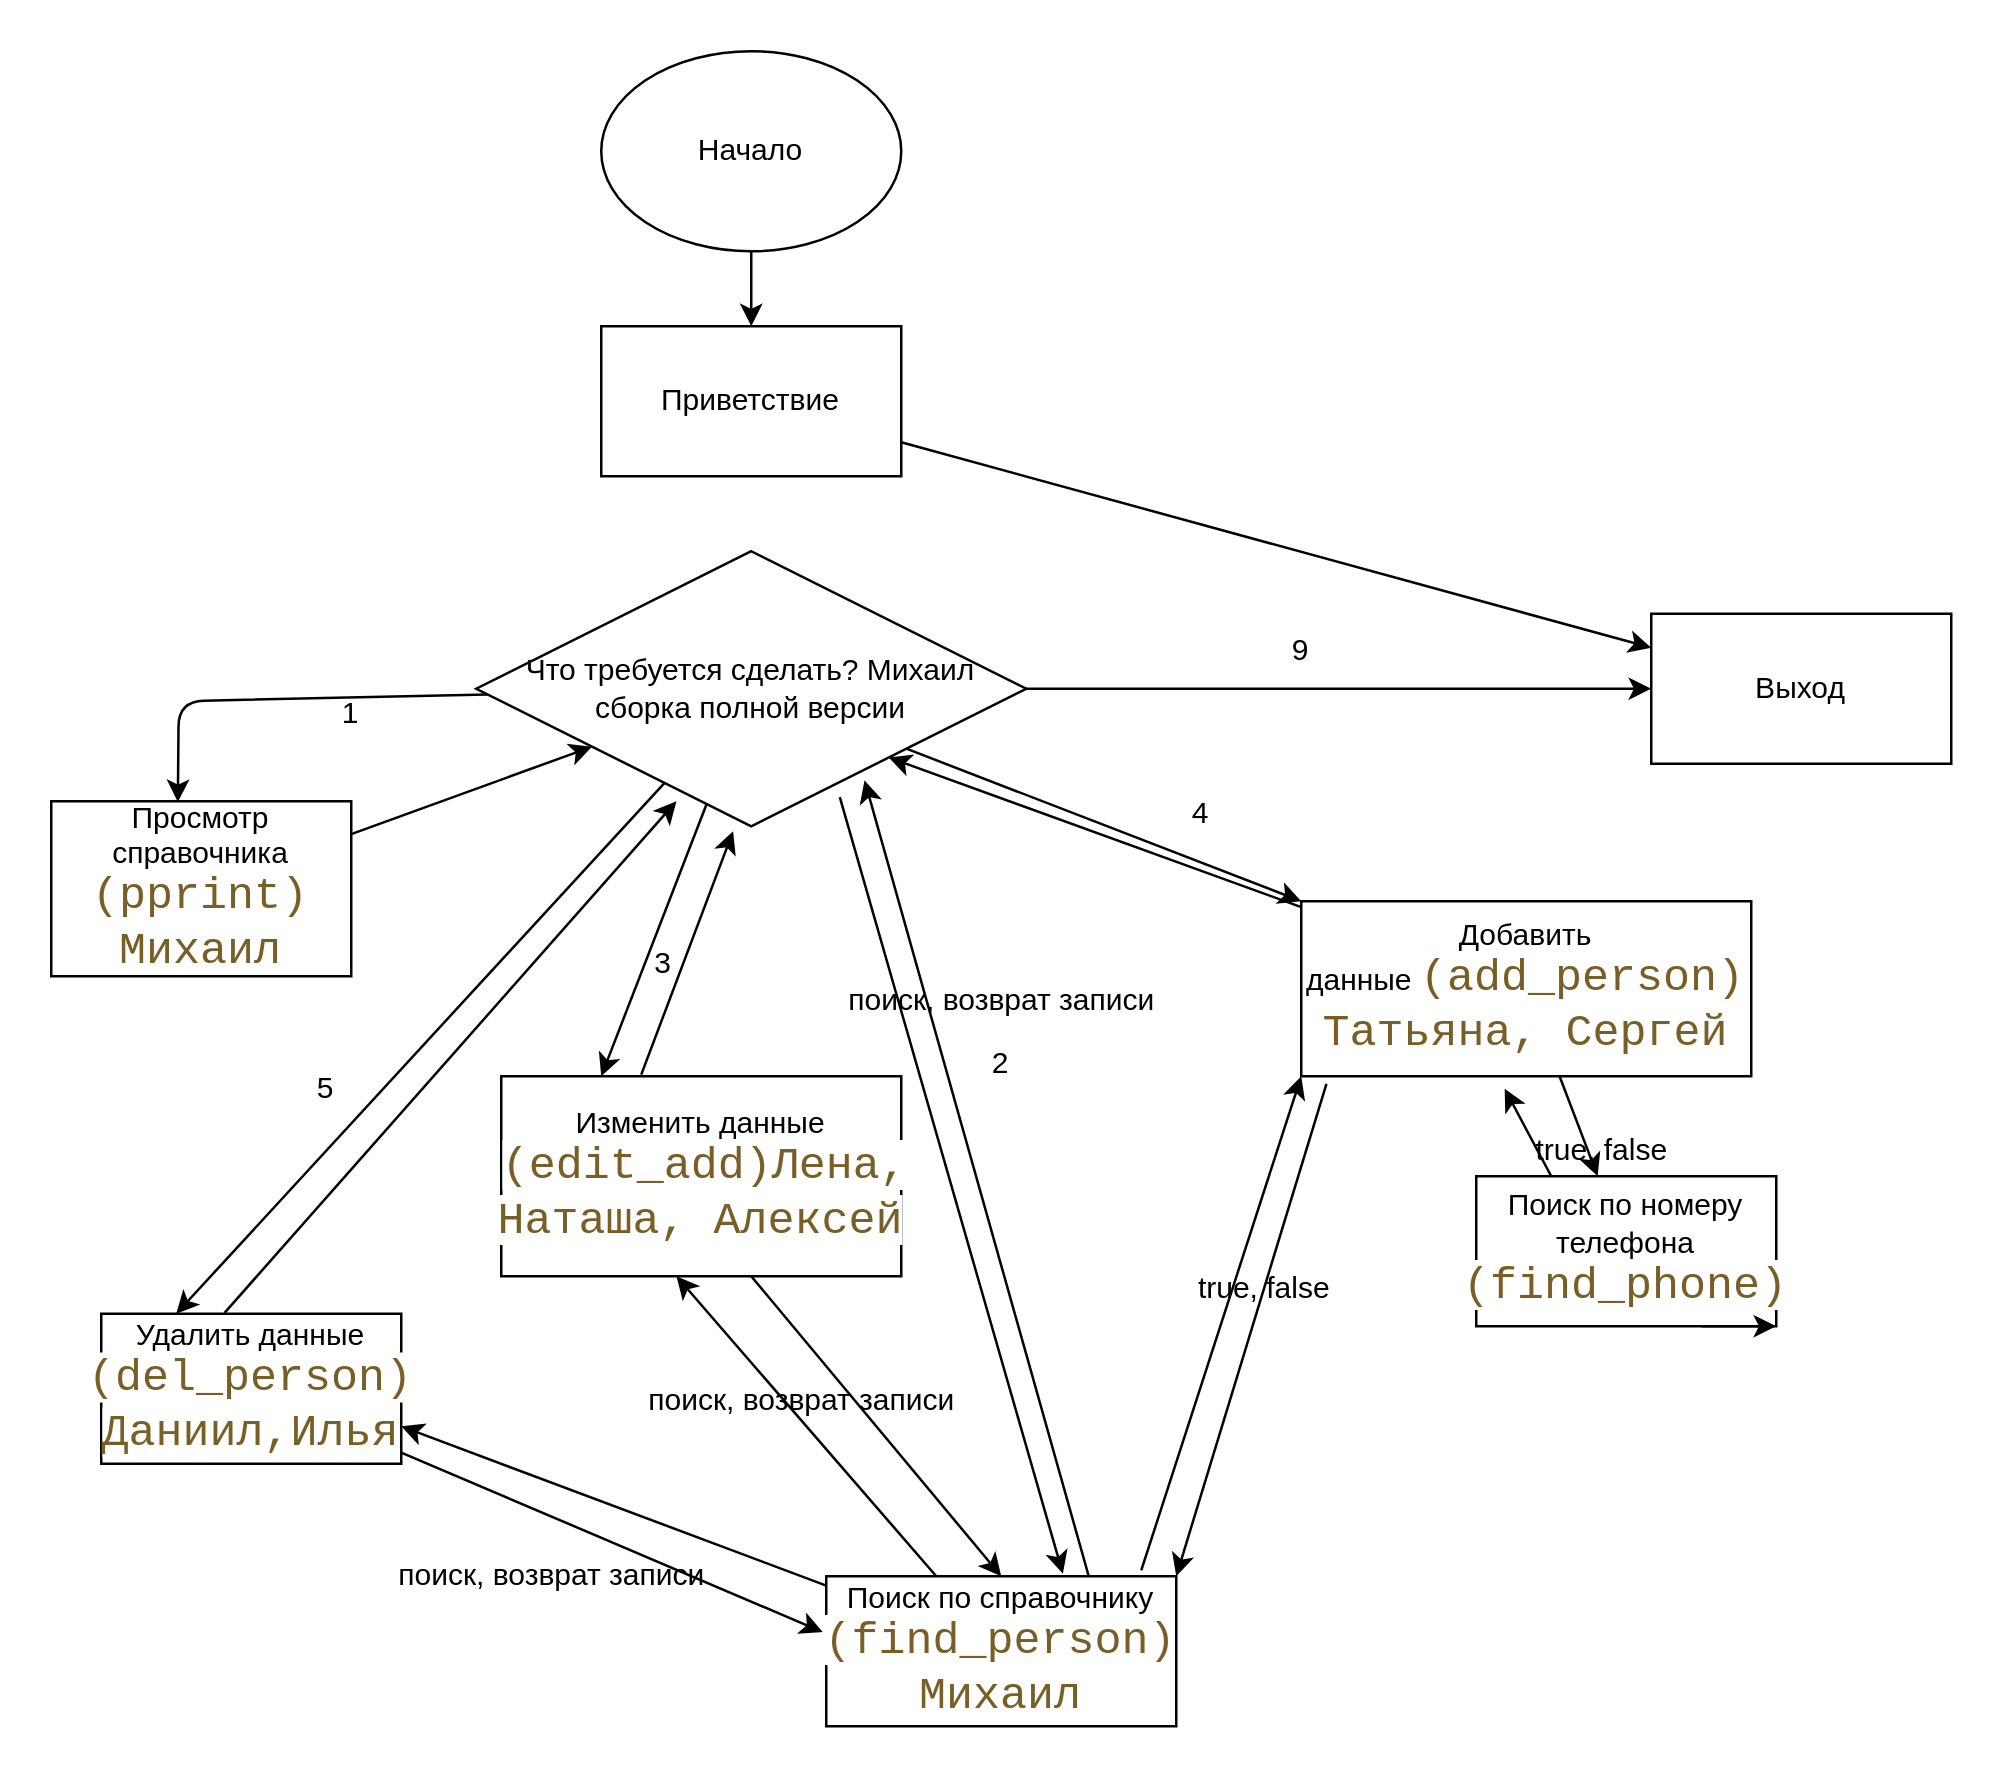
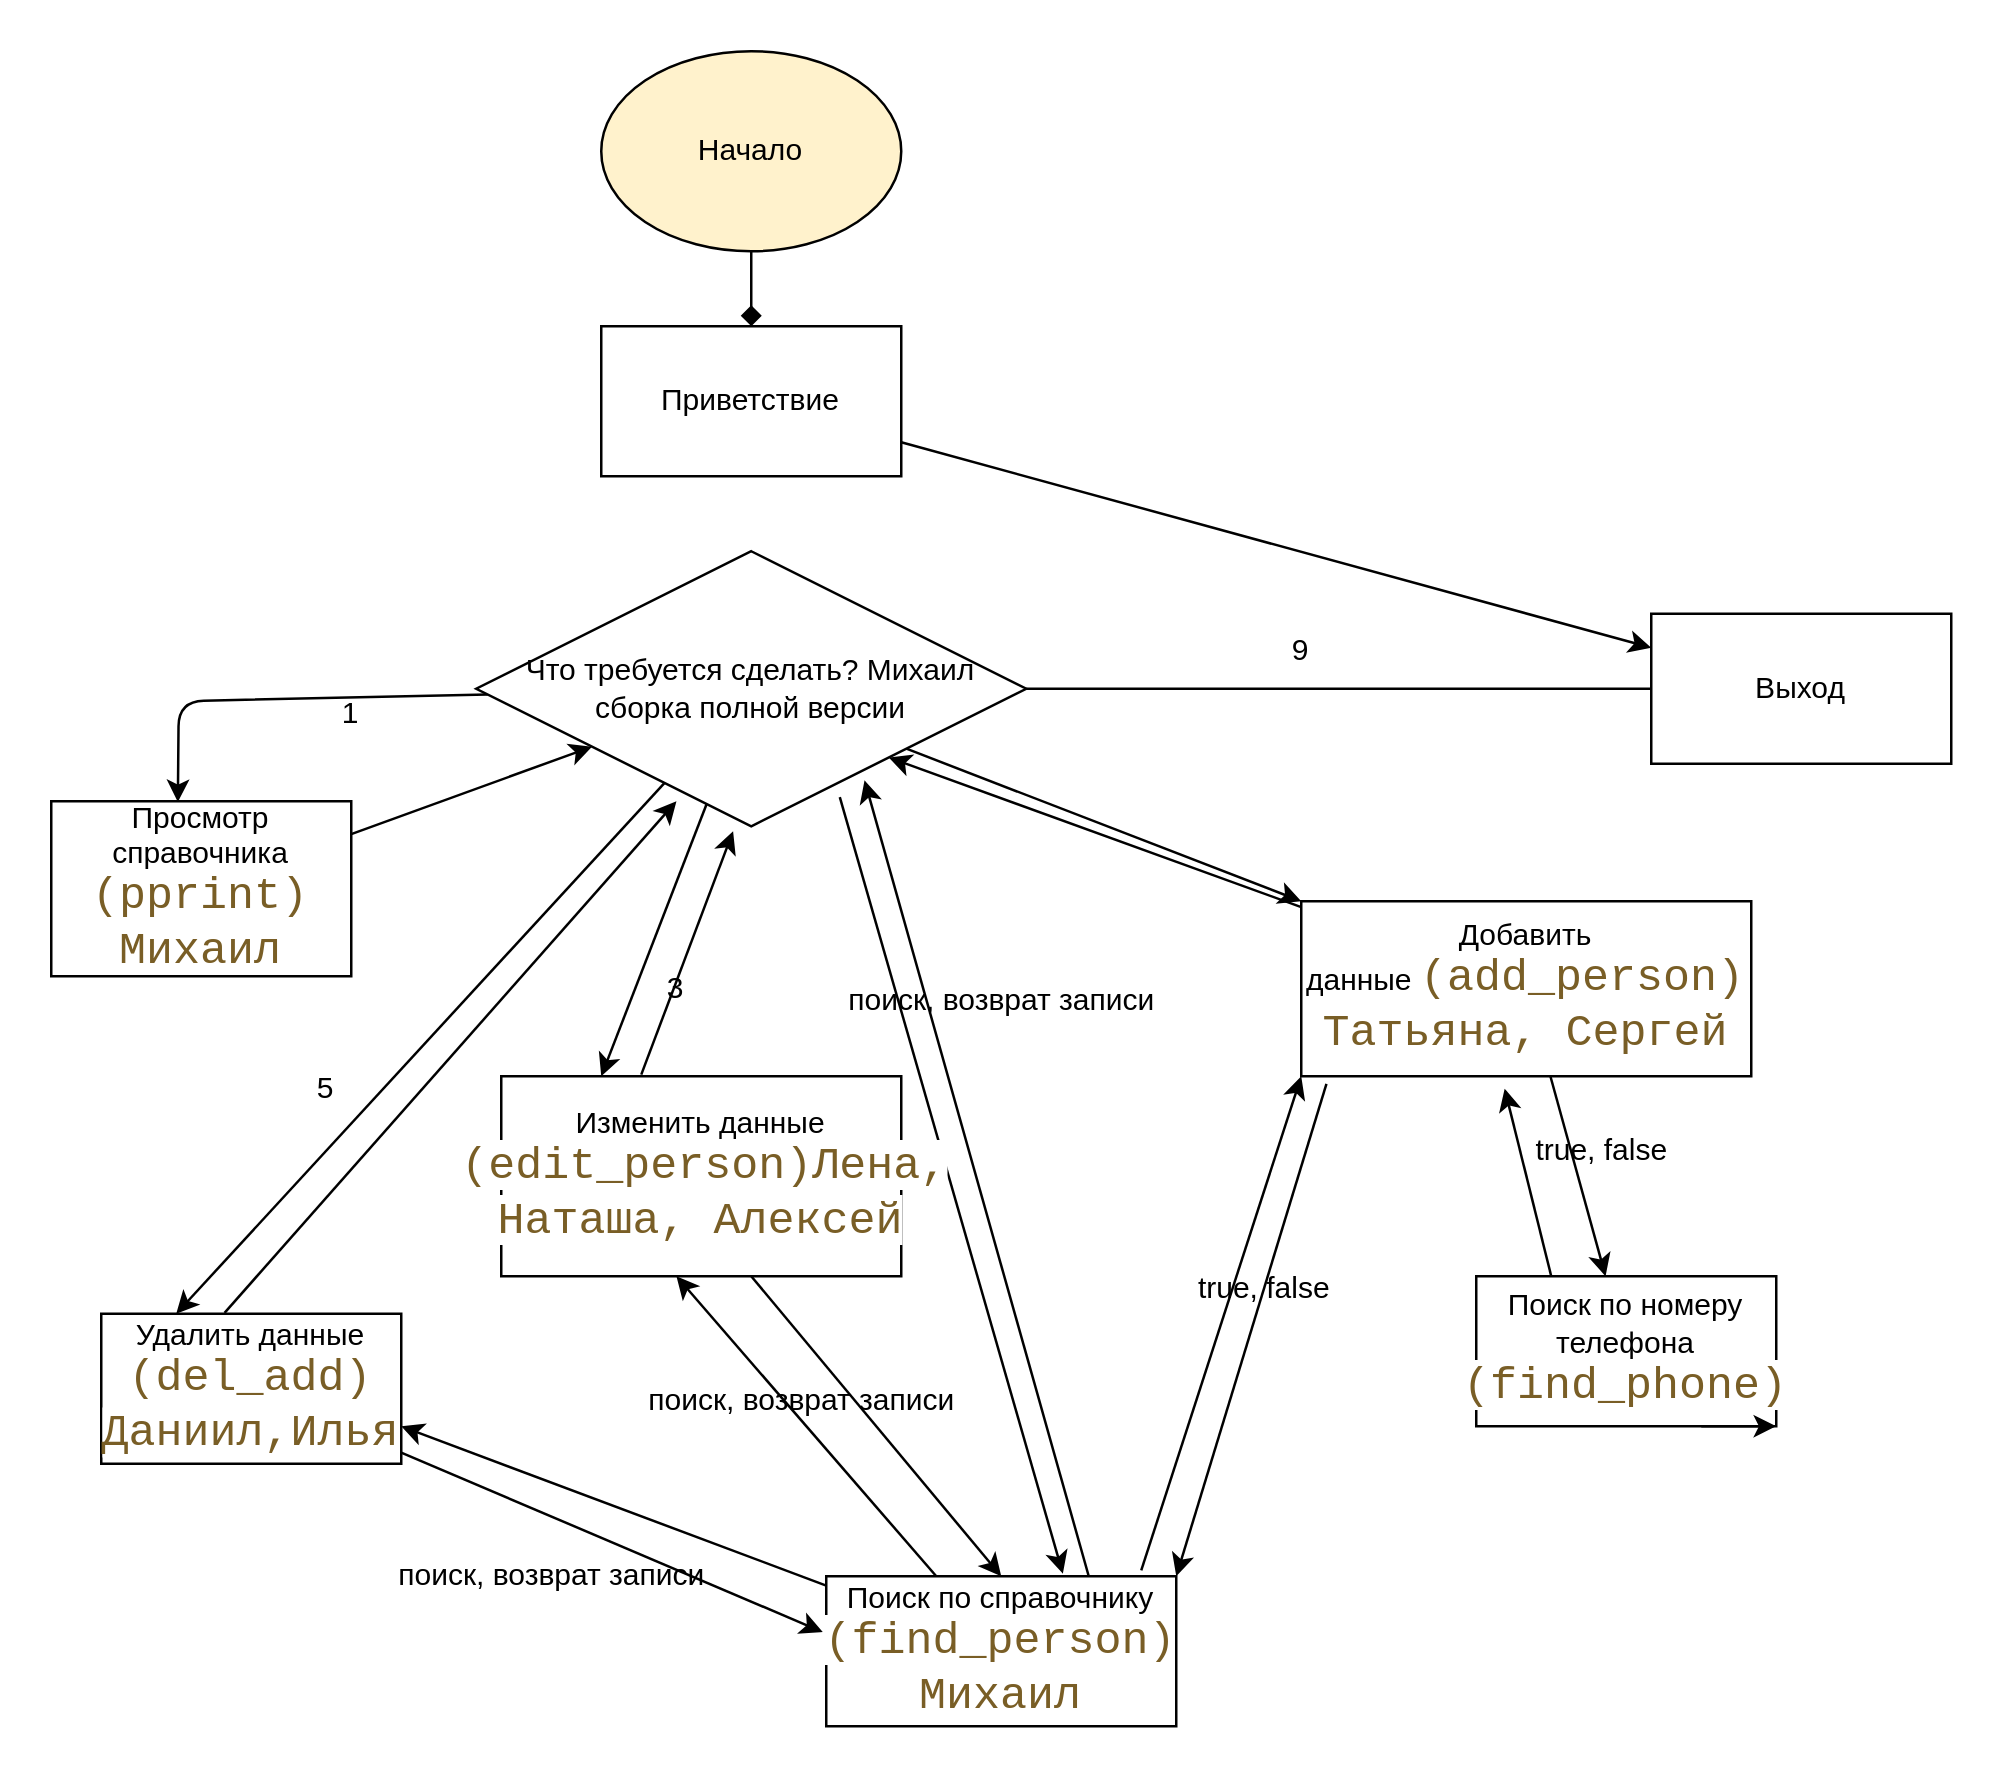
node "Начало": fillcolor #ffffff -> #fff2cc
edge "Начало" -> "Приветствие": arrowhead classic -> diamond
edge "Что требуется сделать? Михаил сборка полной версии" -> "Выход": arrowhead classic -> none
node "4": removed
node "3": moved (664, 964) -> (676, 989)
node "2": removed
node "Изменить данные (edit_add)Лена, Наташа, Алексей": label "Изменить данные (edit_add)Лена, Наташа, Алексей" -> "Изменить данные (edit_person)Лена, Наташа, Алексей"
node "Поиск по номеру телефона (find_phone)": moved (1626, 1251) -> (1626, 1351)
node "Удалить данные (del_person) Даниил,Илья": label "Удалить данные (del_person) Даниил,Илья" -> "Удалить данные (del_add) Даниил,Илья"
